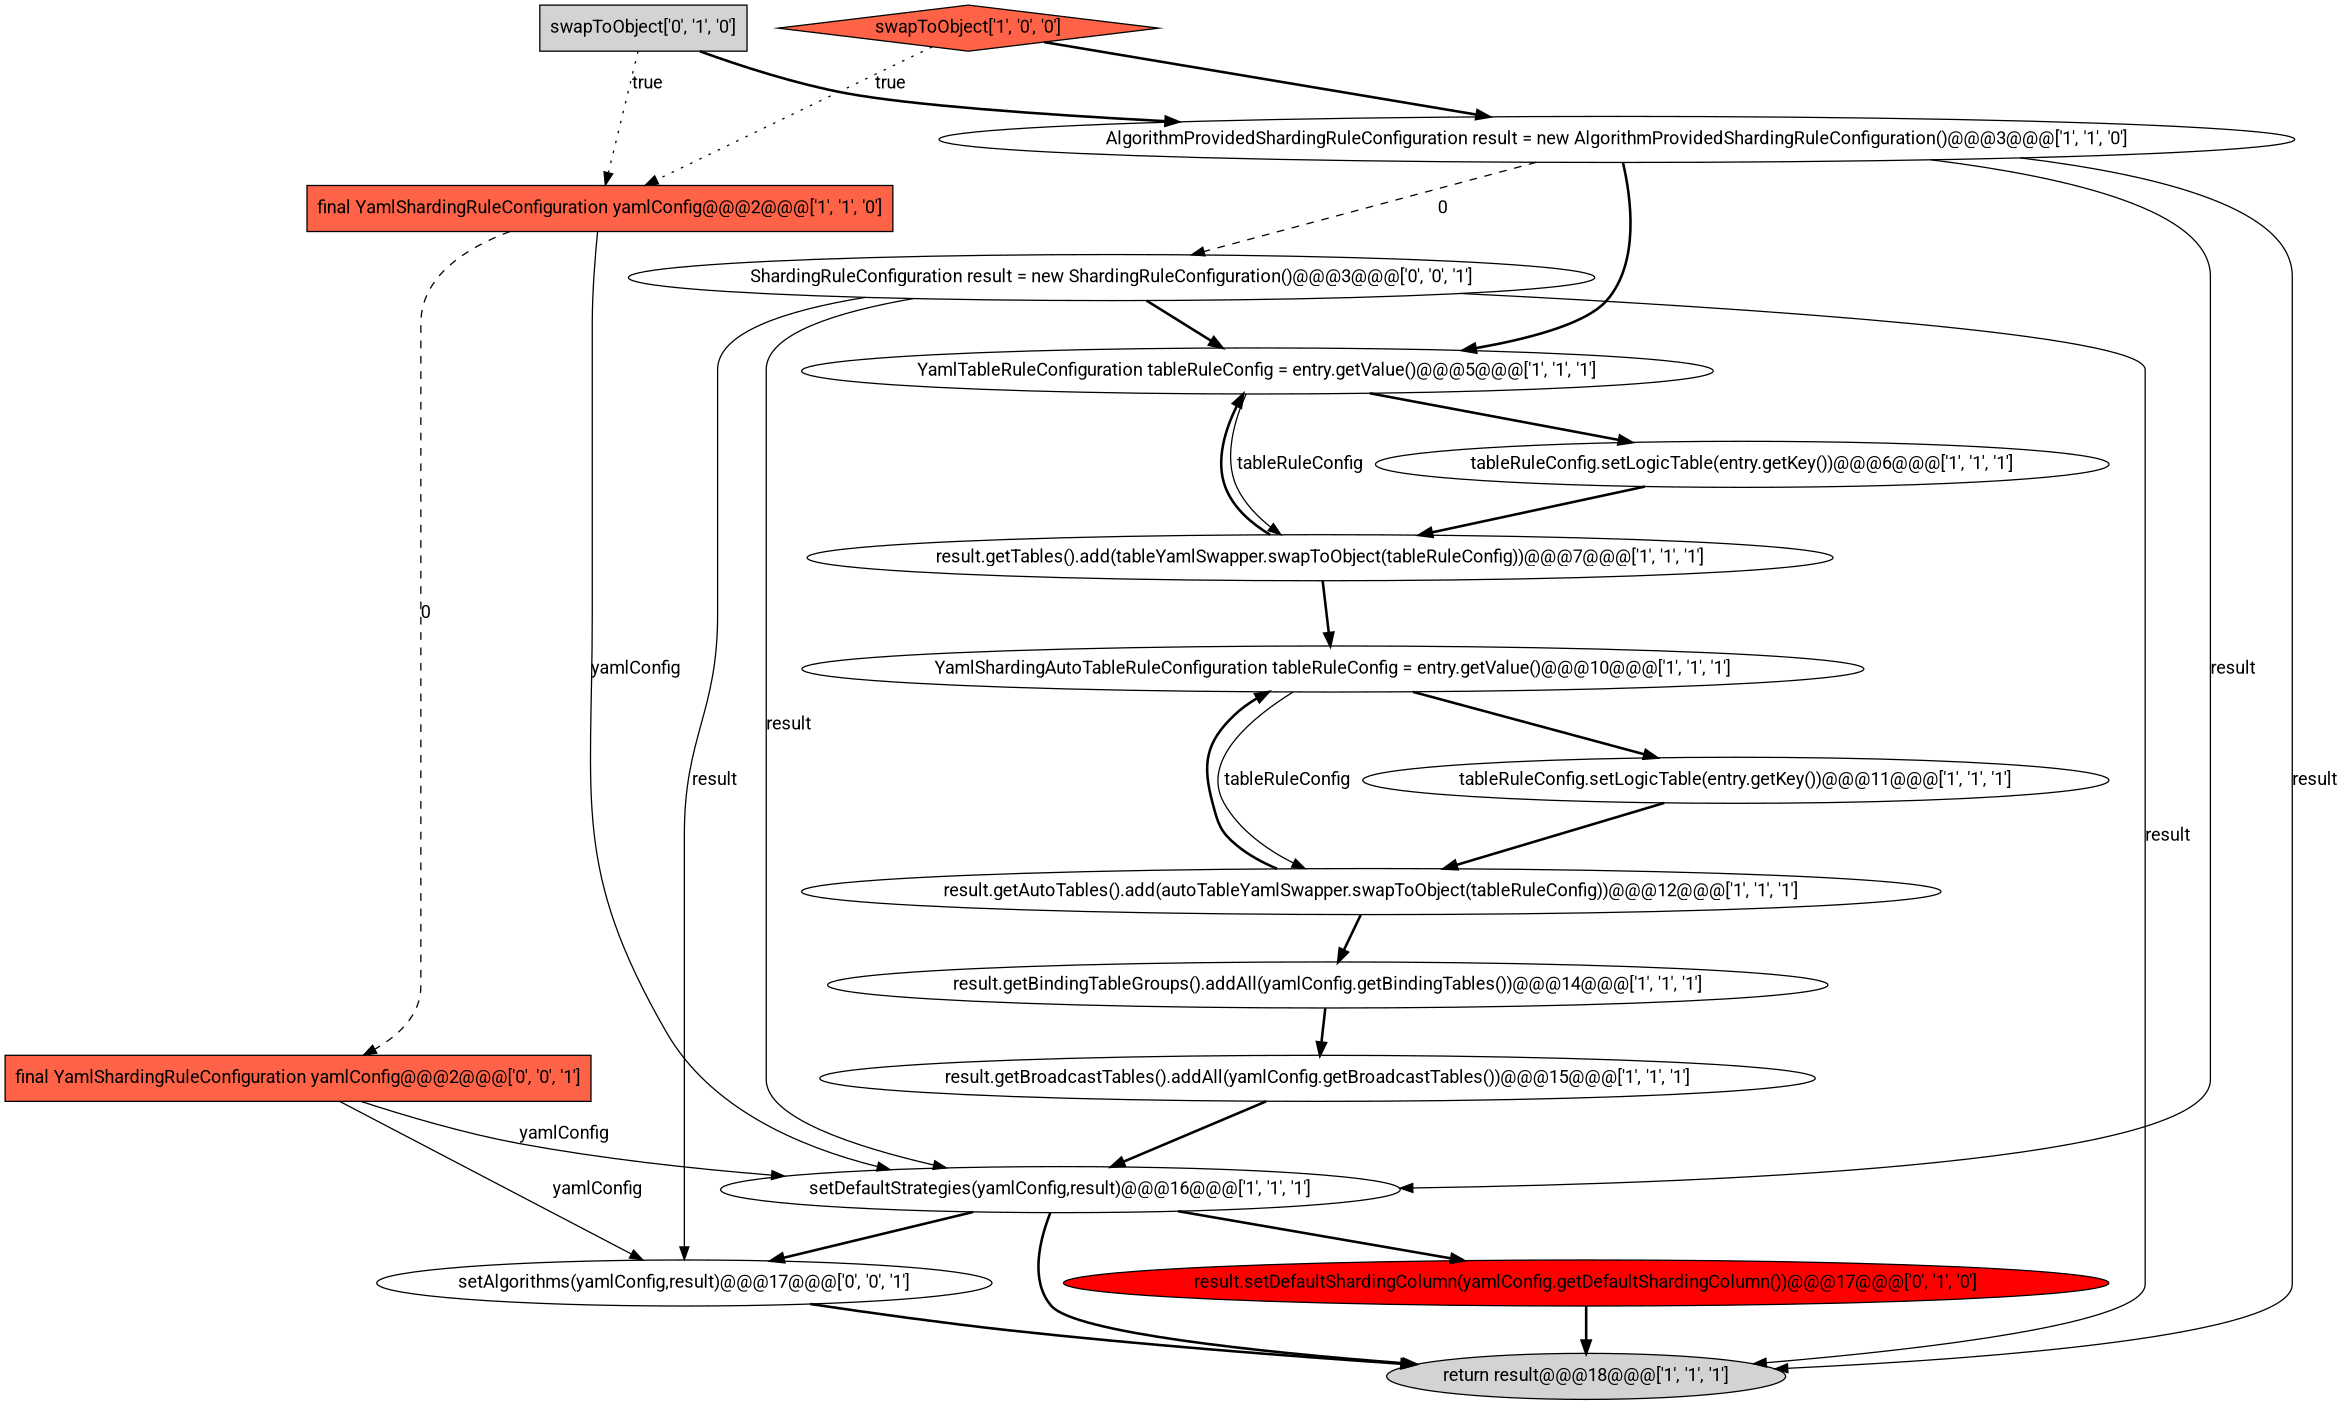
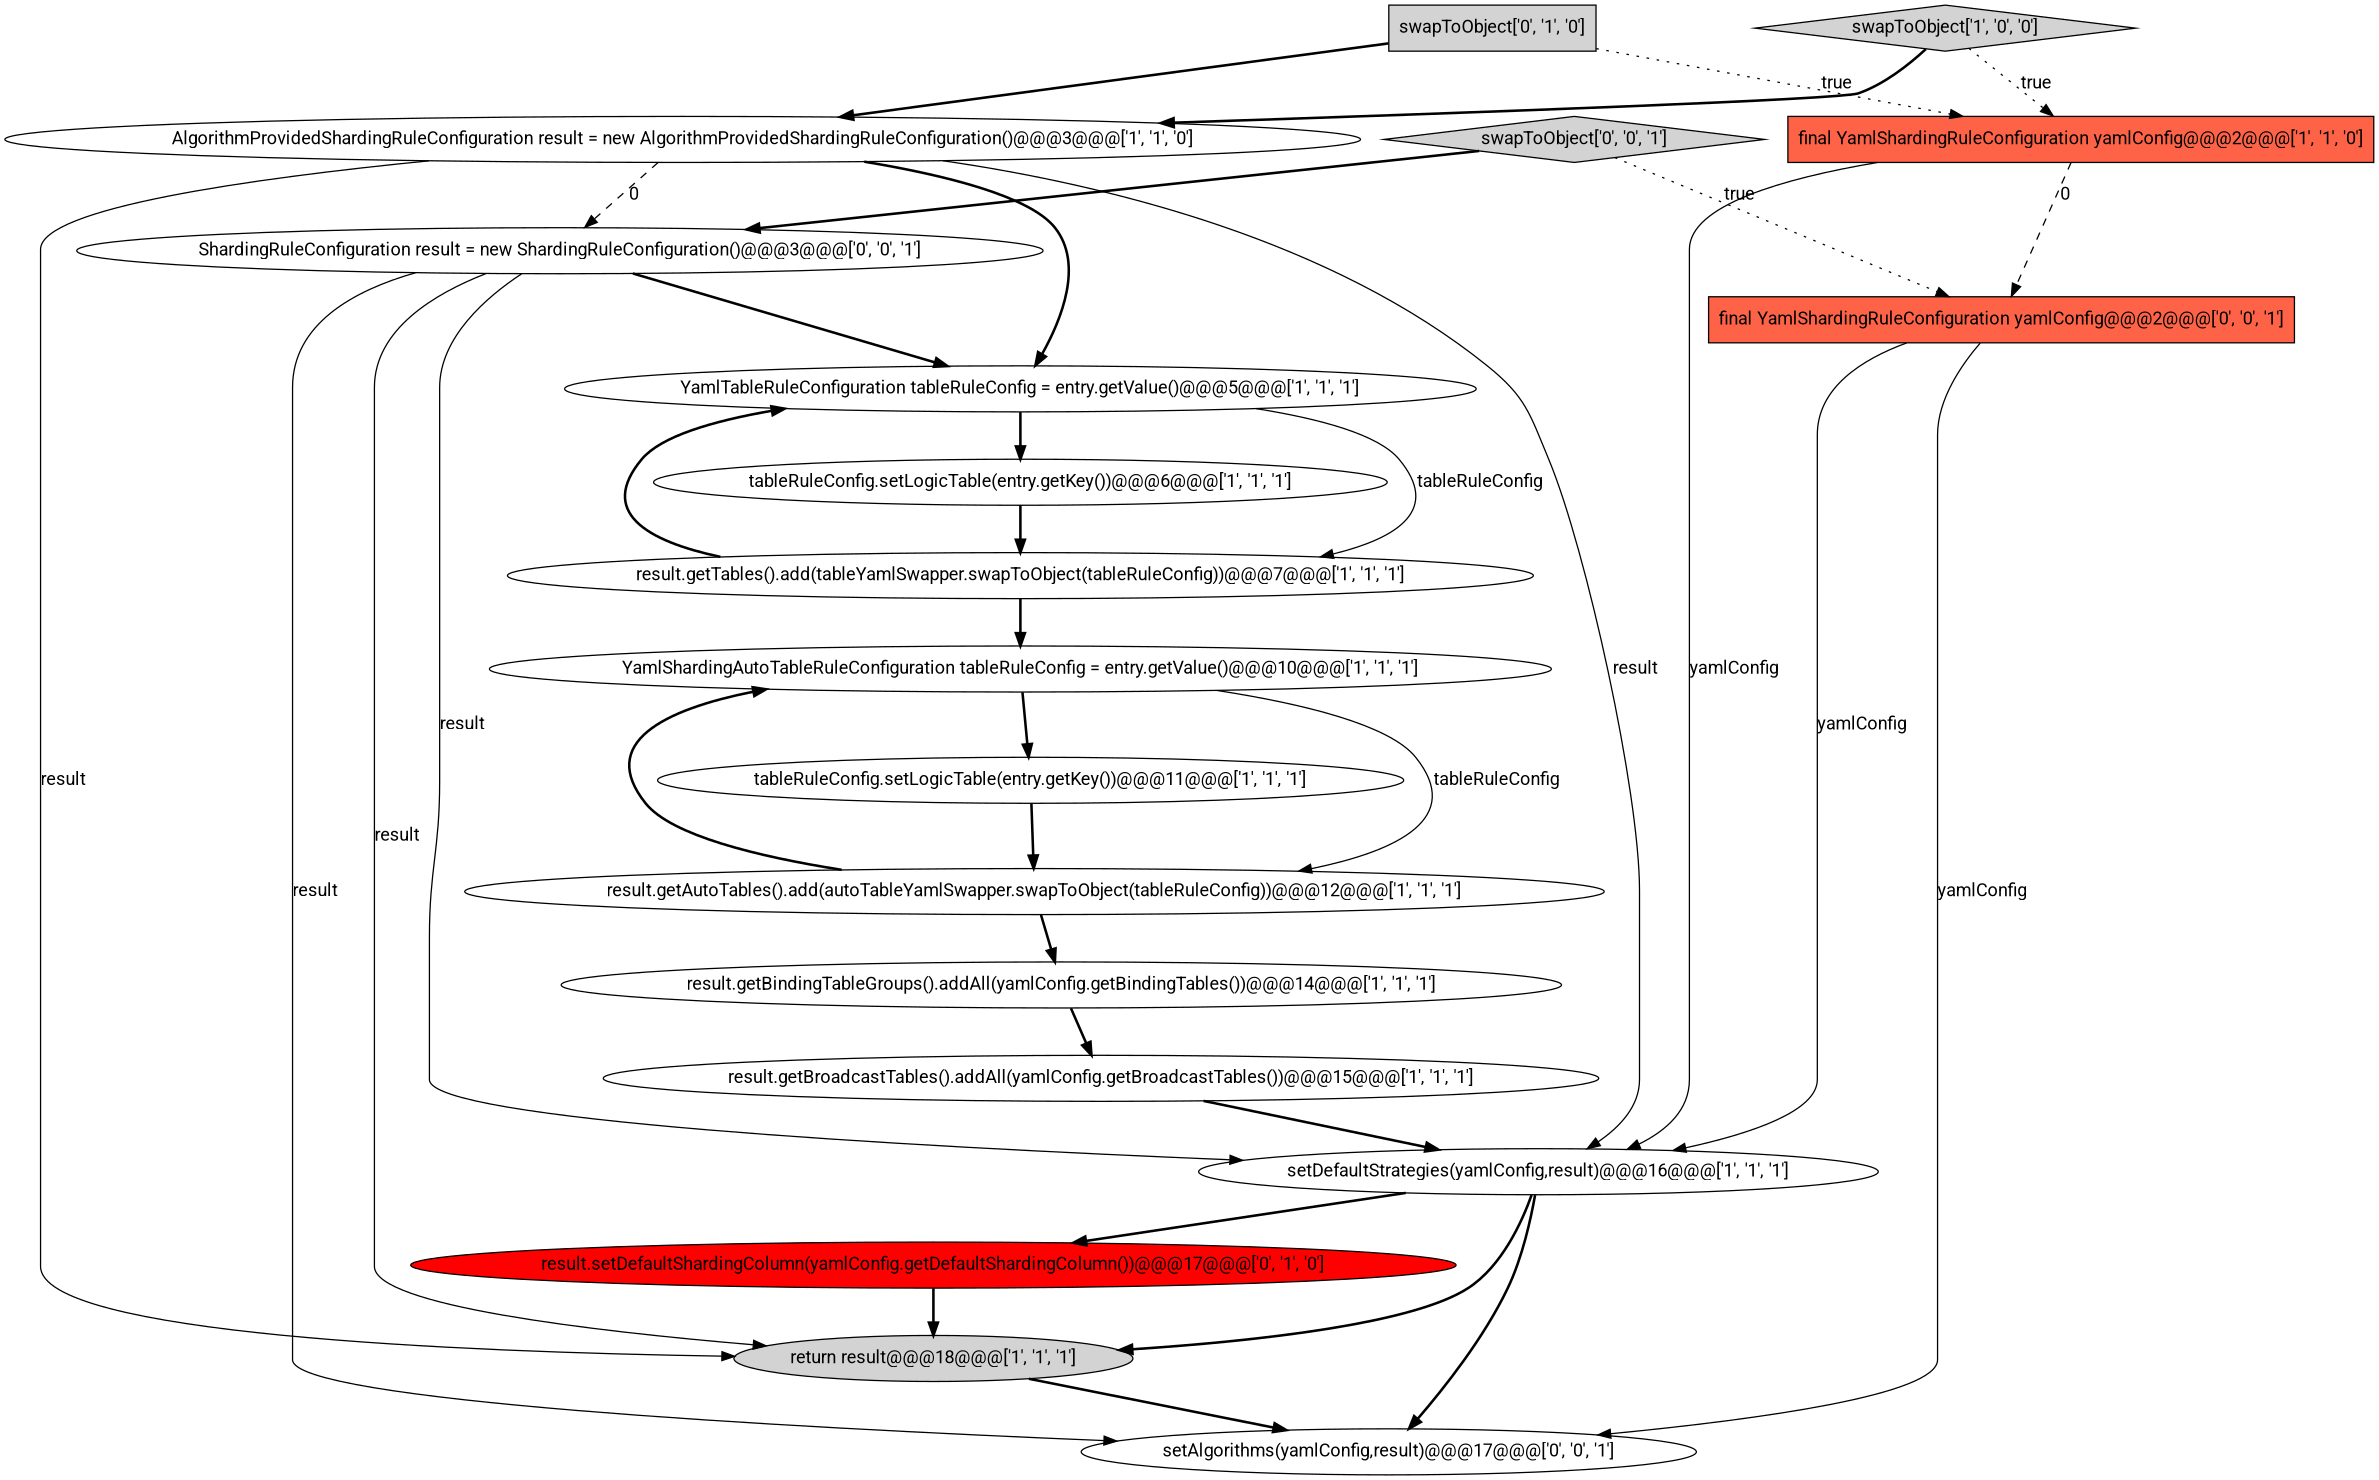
node "swapToObject['1', '0', '0']": fillcolor tomato -> lightgray
node "swapToObject['0', '0', '1']": added
edge "setAlgorithms(yamlConfig,result)@@@17@@@['0', '0', '1']" -> "return result@@@18@@@['1', '1', '1']": reversed
